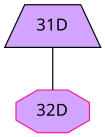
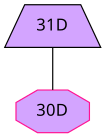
node "32D": label "32D" -> "30D"
